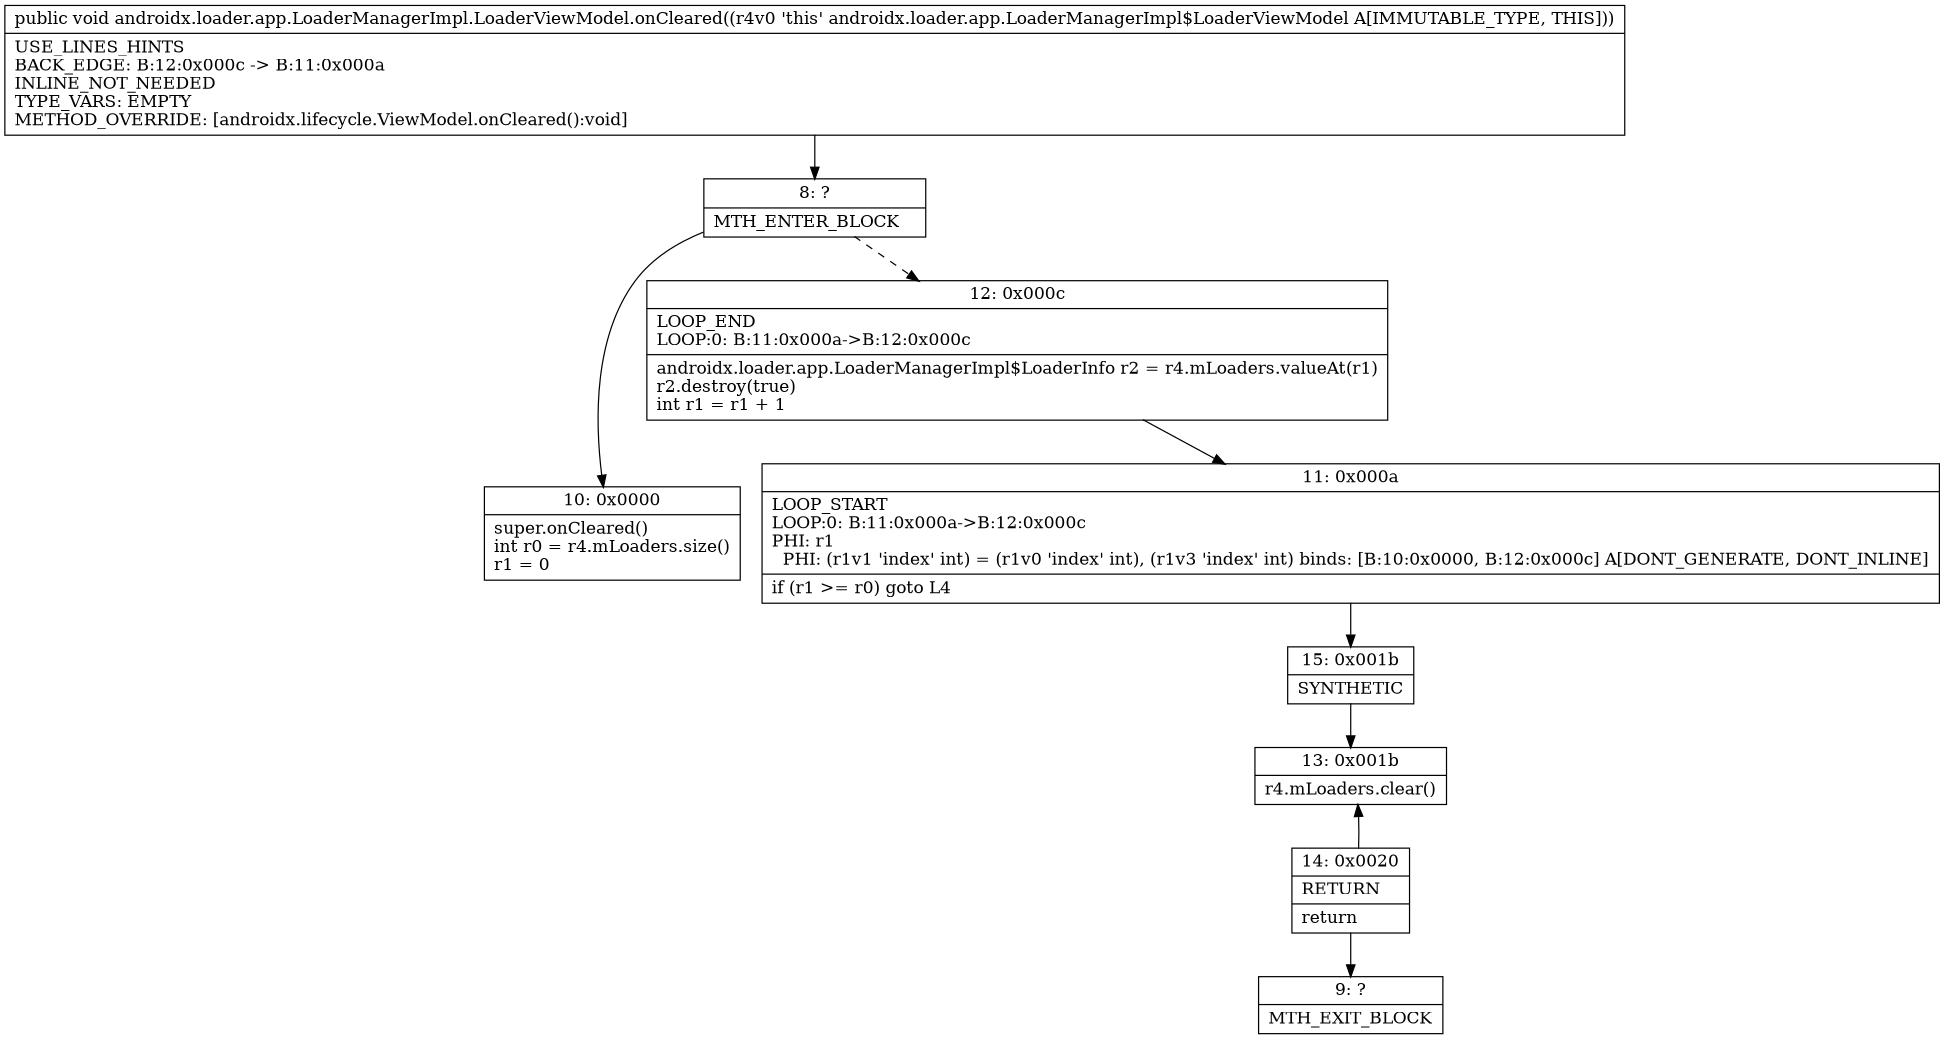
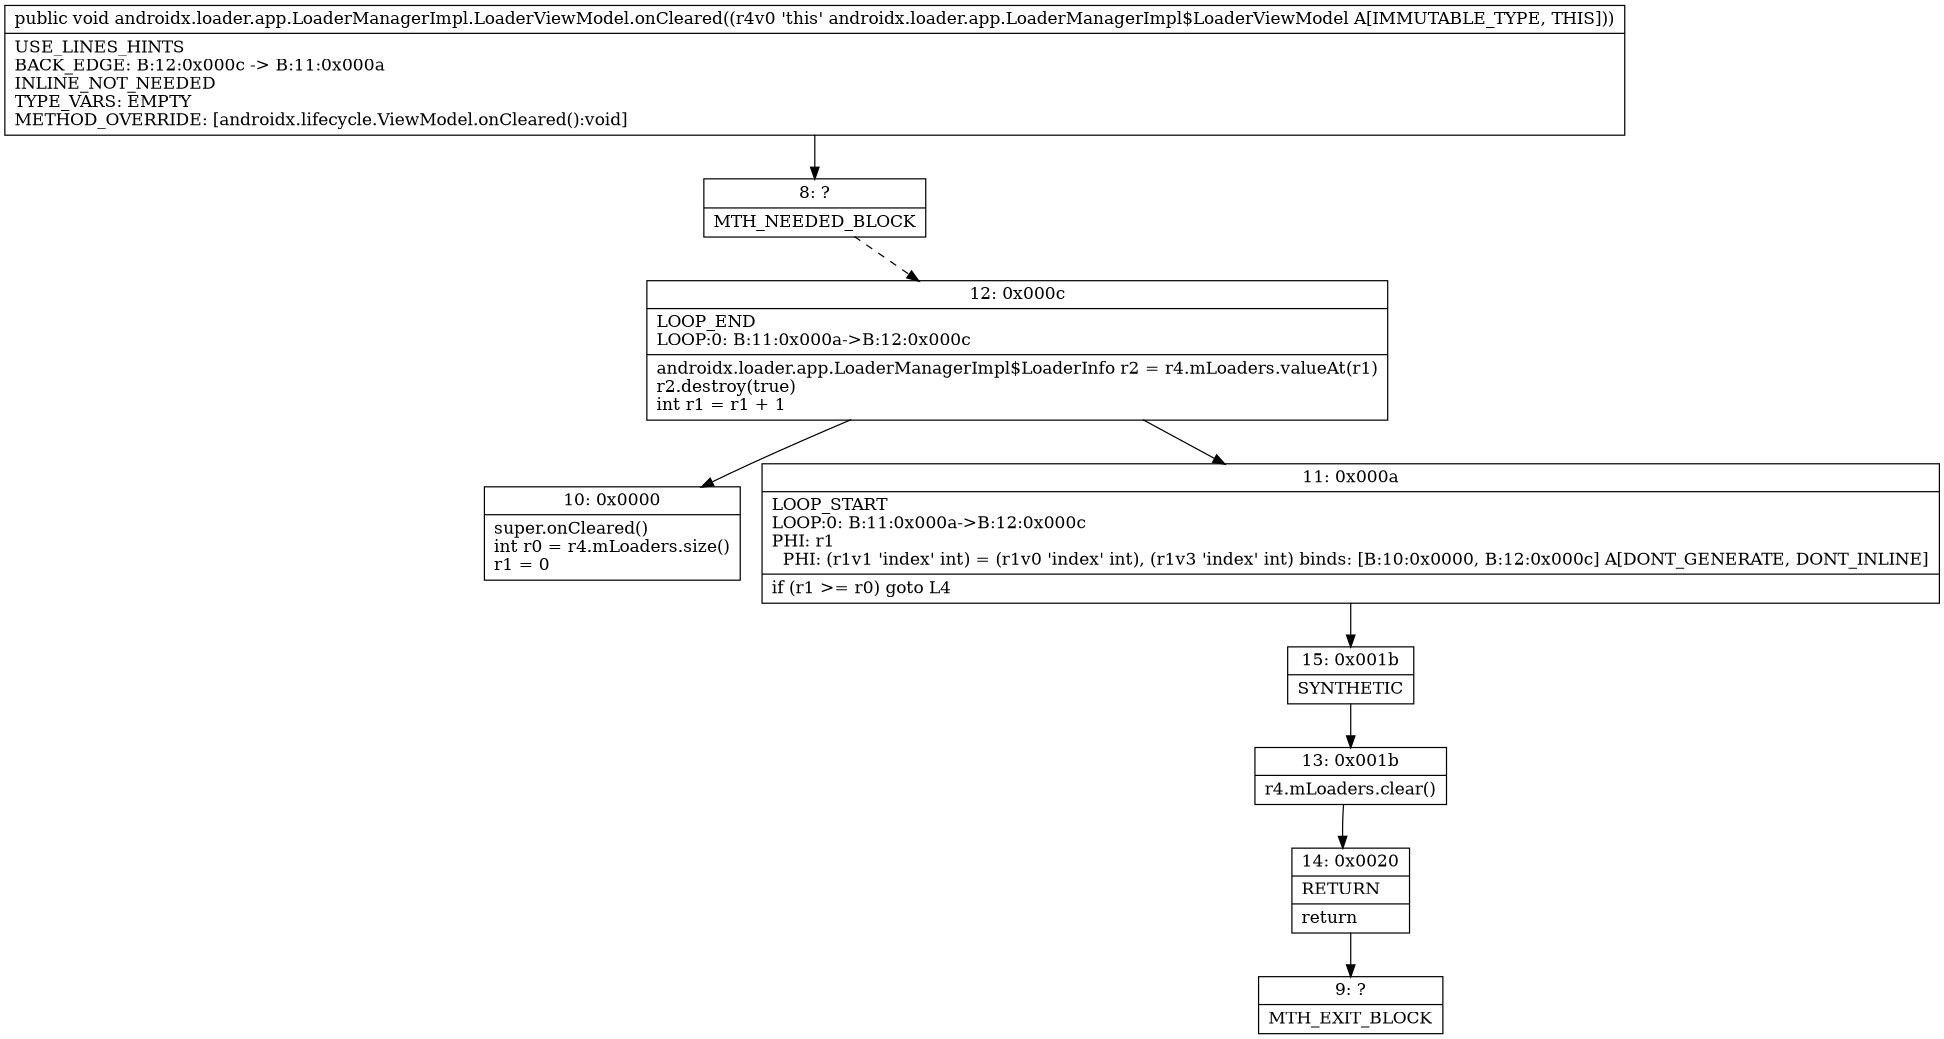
node "8: ?": text "MTH_ENTER_BLOCK" -> "MTH_NEEDED_BLOCK"
edge "8: ?" -> "10: 0x0000": now "12: 0x000c" -> "10: 0x0000"
edge "14: 0x0020" -> "13: 0x001b": reversed
